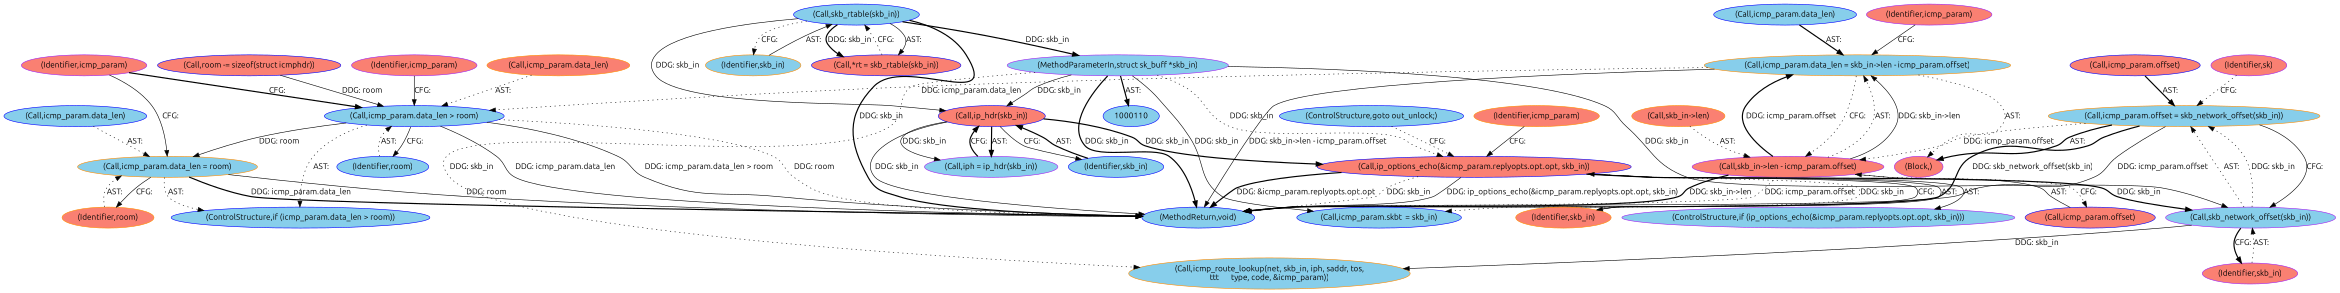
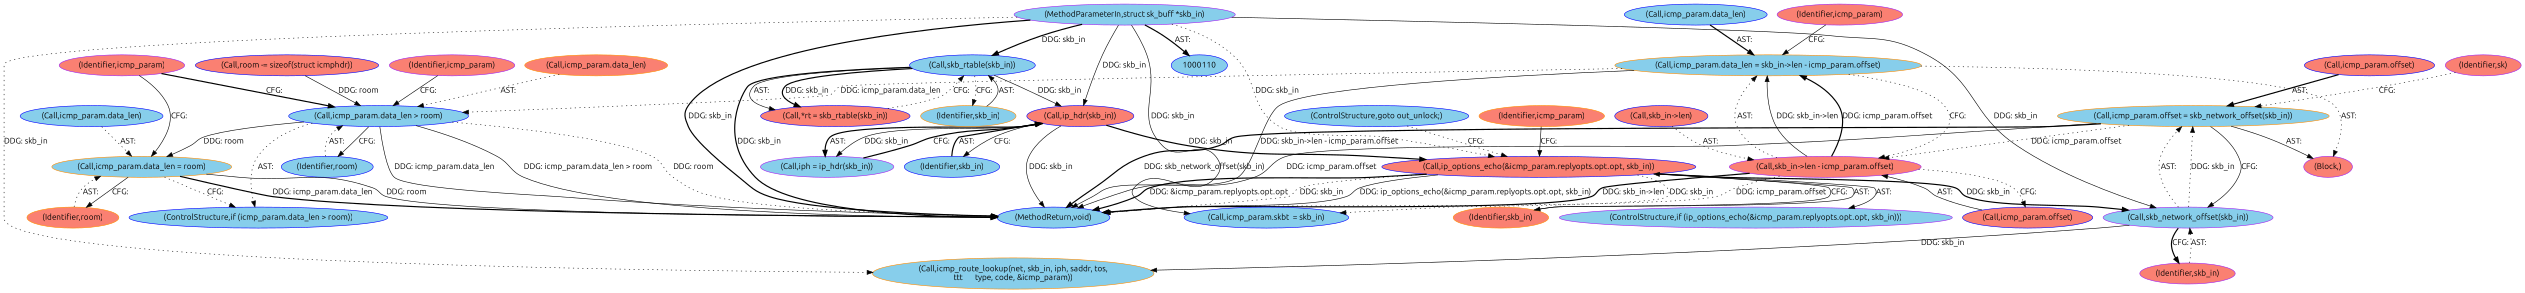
edge "(Call,skb_rtable(skb_in))" -> "(MethodParameterIn,struct sk_buff *skb_in)": reversed
node "(Call,skb_in->len)": color darkorange -> blue
edge "(Call,icmp_param.offset = skb_network_offset(skb_in))" -> "(Block,)": style bold -> solid
edge "(Call,icmp_param.data_len = room)" -> "(ControlStructure,if (icmp_param.data_len > room))": label "AST: " -> "CFG: "
